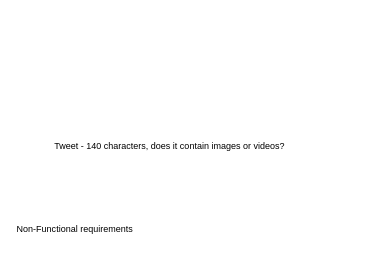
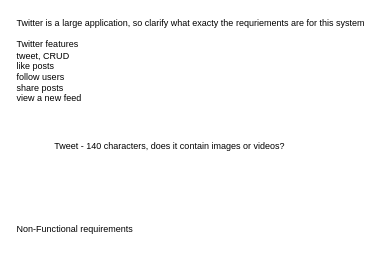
node "Twitter is a large application, so clarify what exacty the requriements are for this system Twitter features tweet, CRUD like posts follow users share posts view a new feed": added
